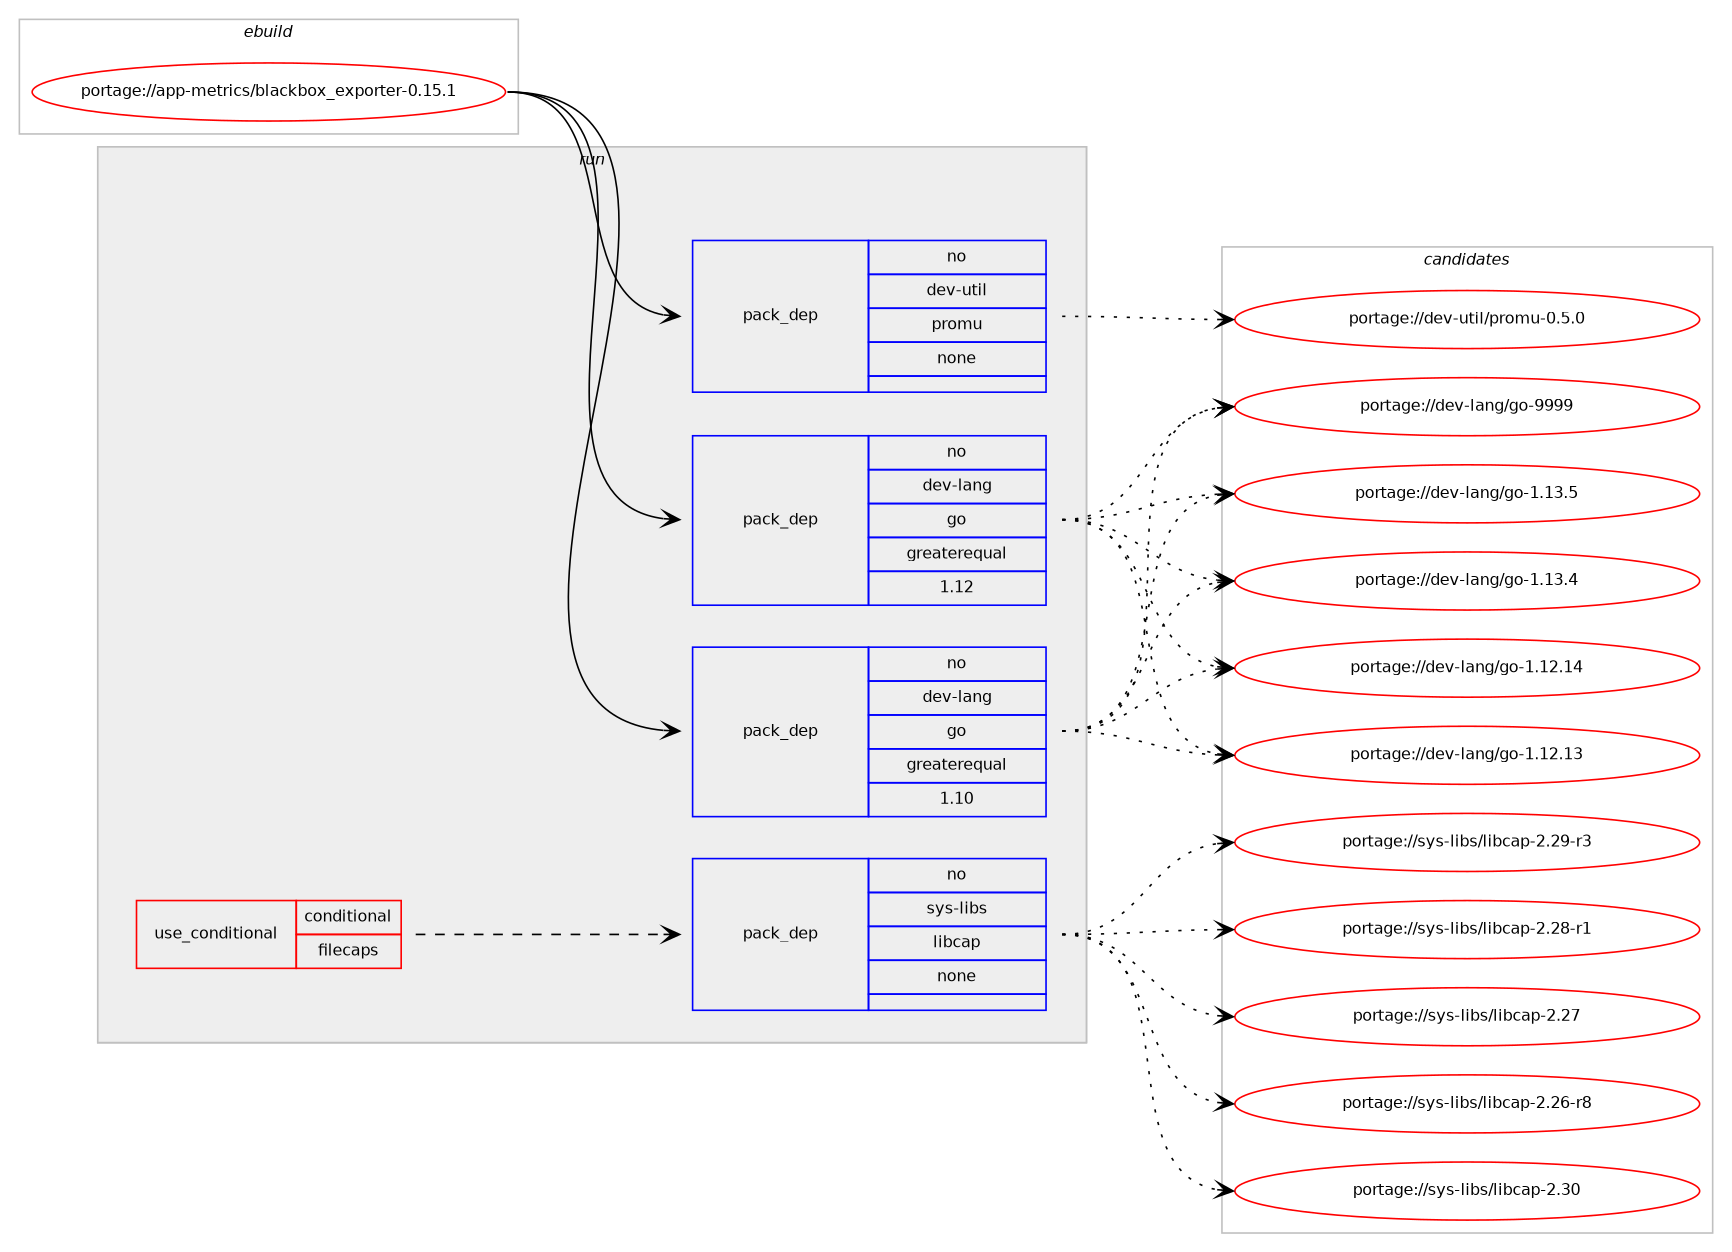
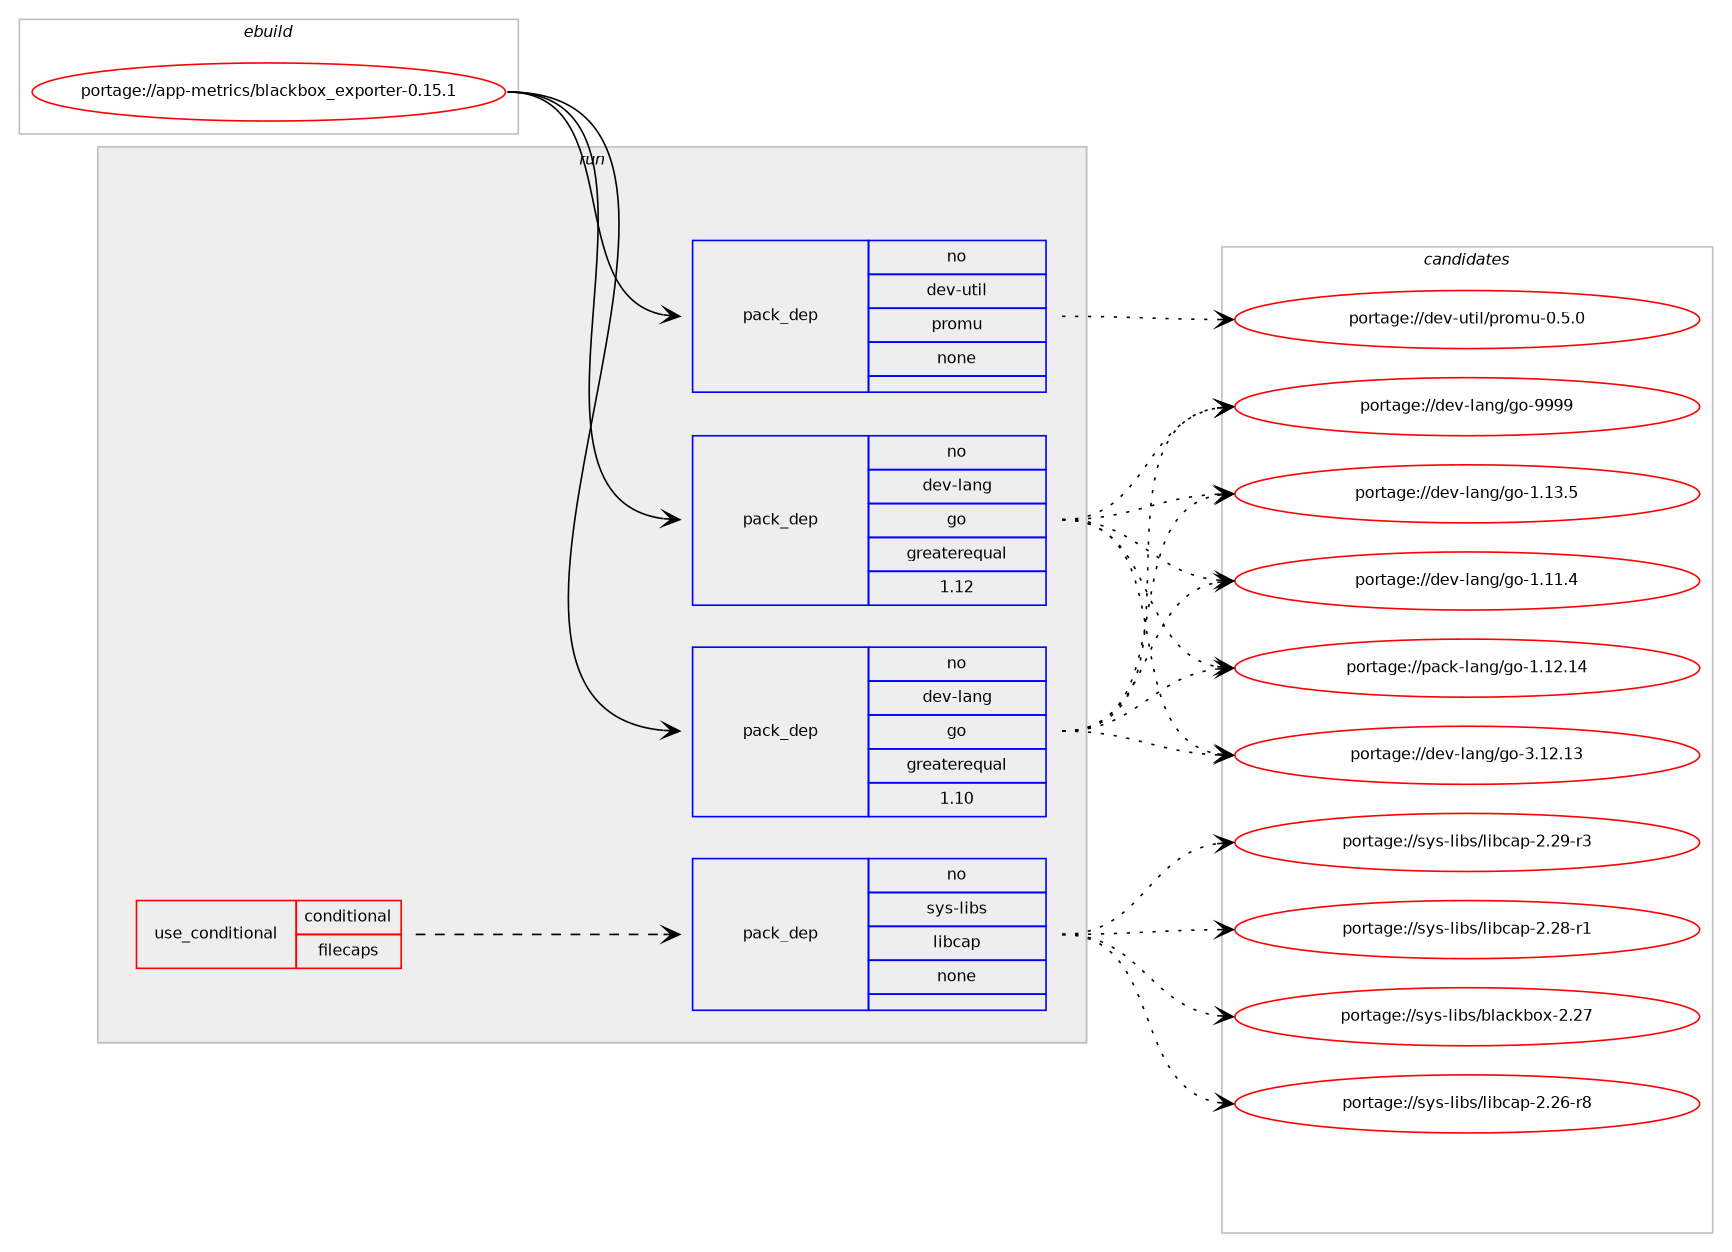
node "portage://dev-lang/go-1.13.4": label "portage://dev-lang/go-1.13.4" -> "portage://dev-lang/go-1.11.4"
node "portage://dev-lang/go-1.12.14": label "portage://dev-lang/go-1.12.14" -> "portage://pack-lang/go-1.12.14"
node "portage://dev-lang/go-1.12.13": label "portage://dev-lang/go-1.12.13" -> "portage://dev-lang/go-3.12.13"
node "portage://sys-libs/libcap-2.27": label "portage://sys-libs/libcap-2.27" -> "portage://sys-libs/blackbox-2.27"
node "portage://sys-libs/libcap-2.30": removed
